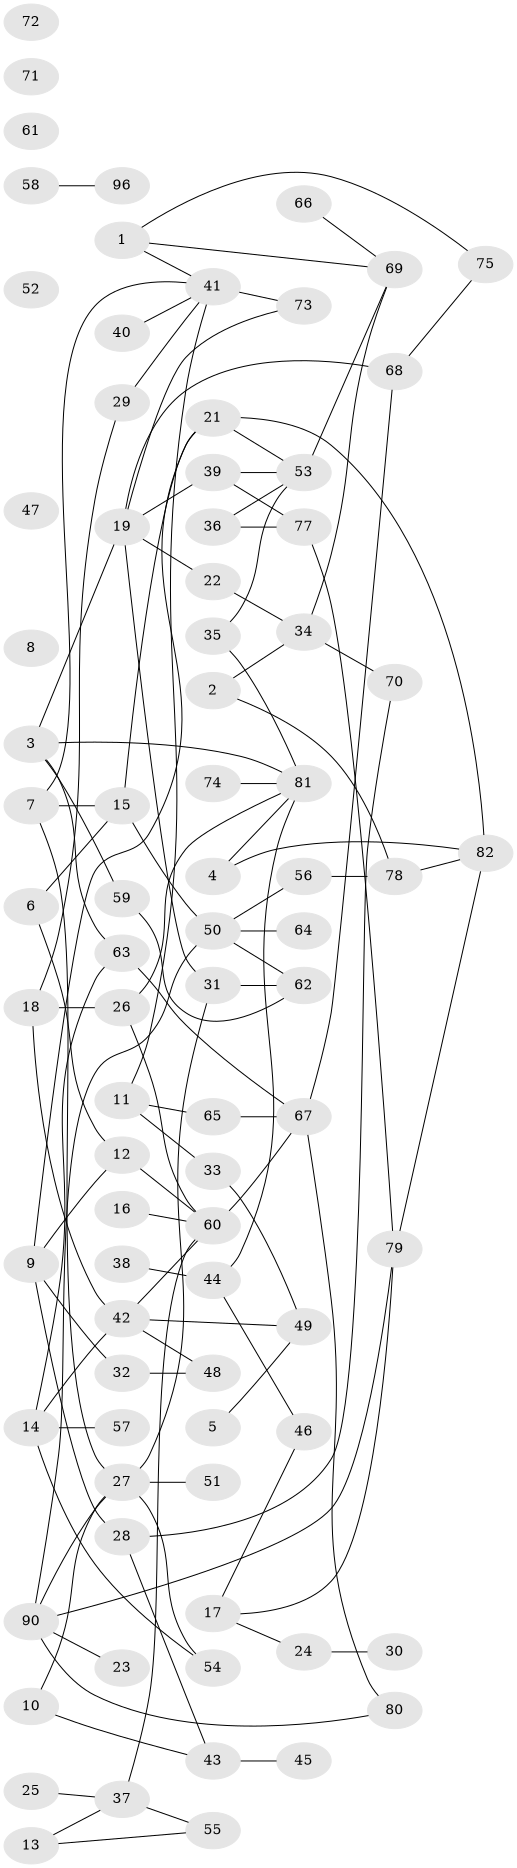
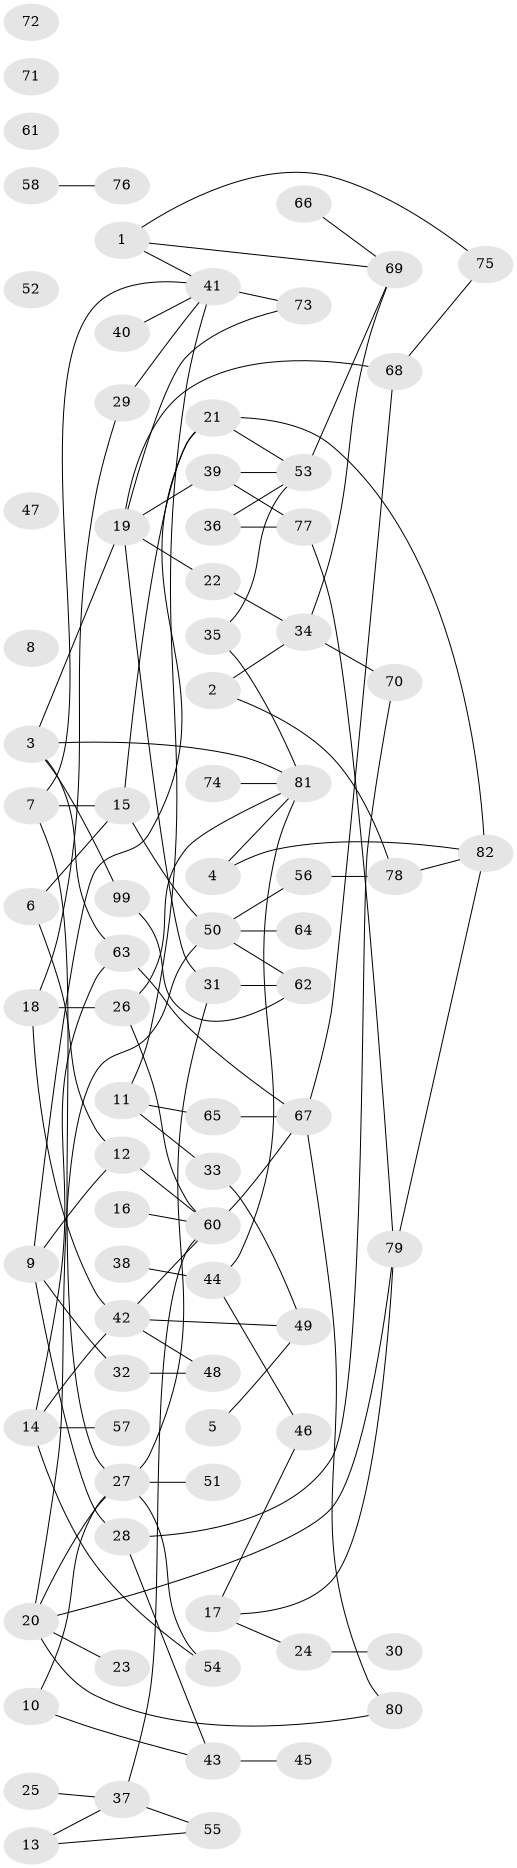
node "96": label "96" -> "76"
node "59": label "59" -> "99"
node "90": label "90" -> "20"
